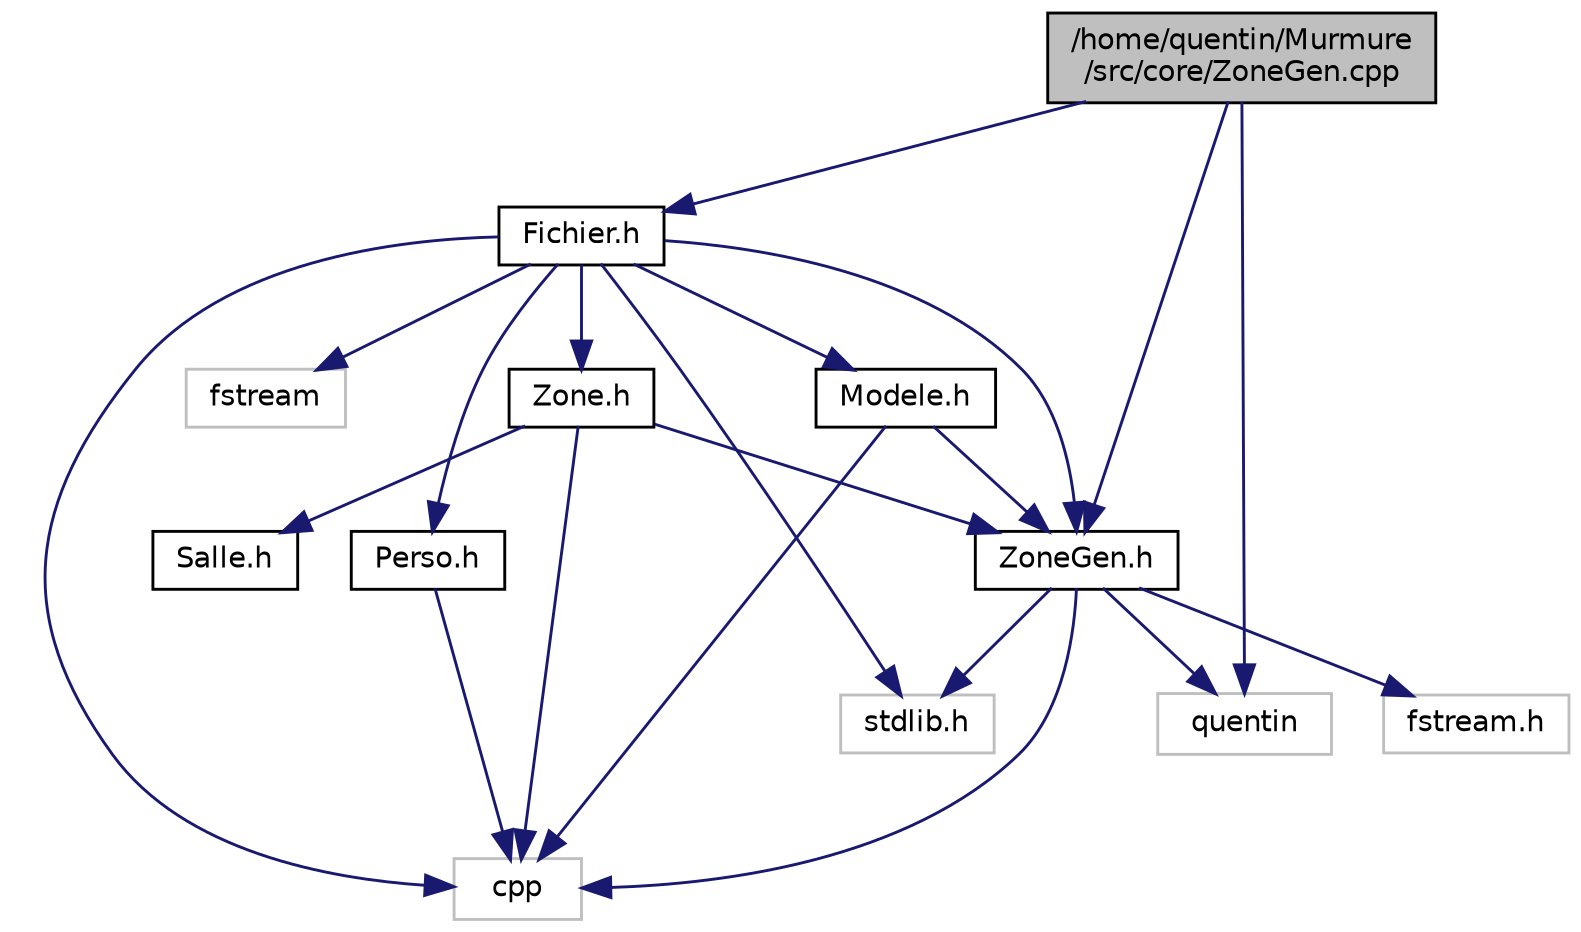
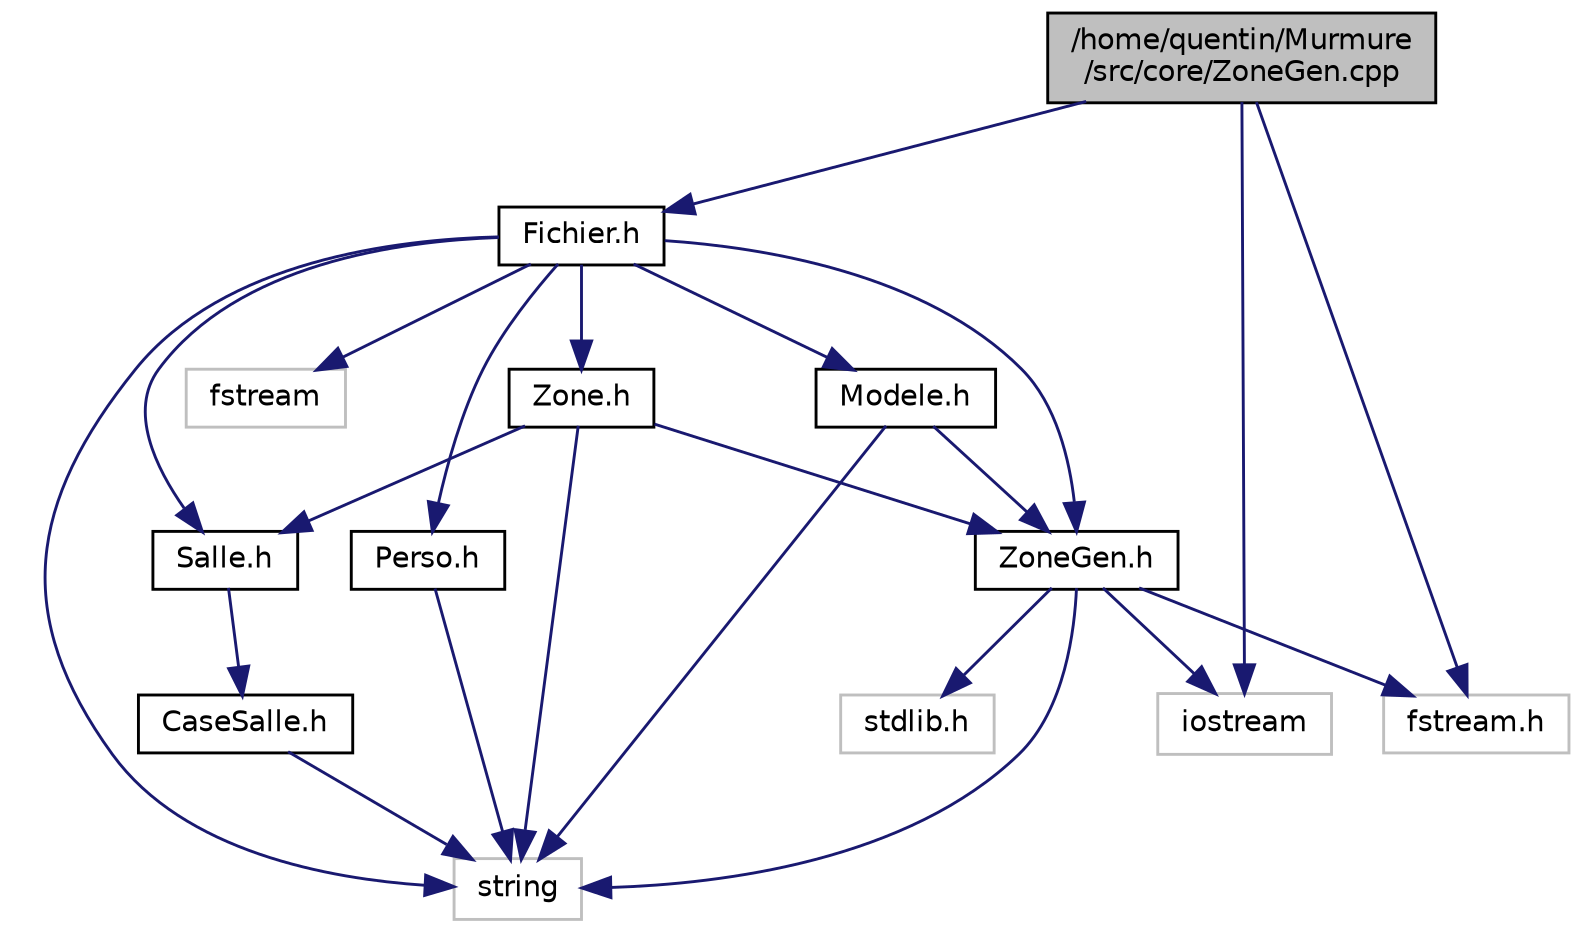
edge "/home/quentin/Murmure /src/core/ZoneGen.cpp" -> "ZoneGen.h": now "/home/quentin/Murmure /src/core/ZoneGen.cpp" -> "fstream.h"
edge "Fichier.h" -> "stdlib.h": now "Fichier.h" -> "Salle.h"
node "CaseSalle.h": added
node "quentin": label "quentin" -> "iostream"
node "cpp": label "cpp" -> "string"
